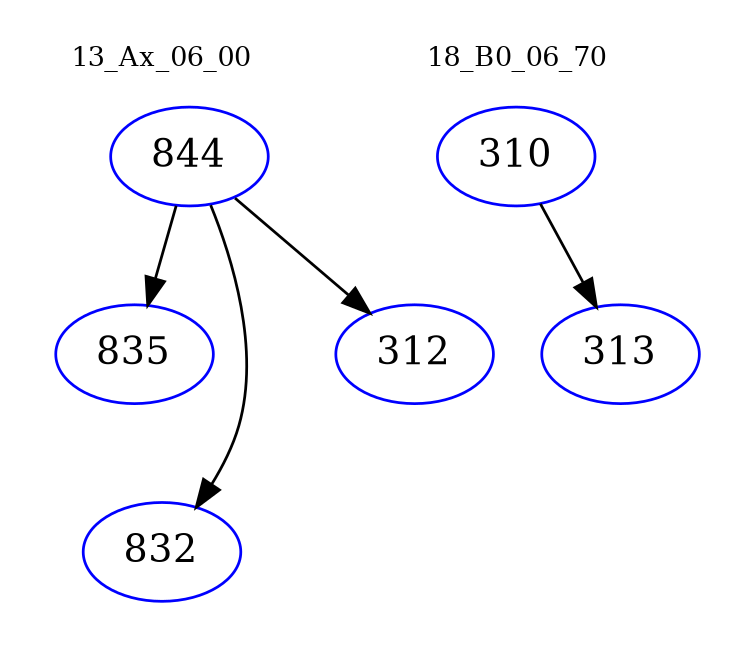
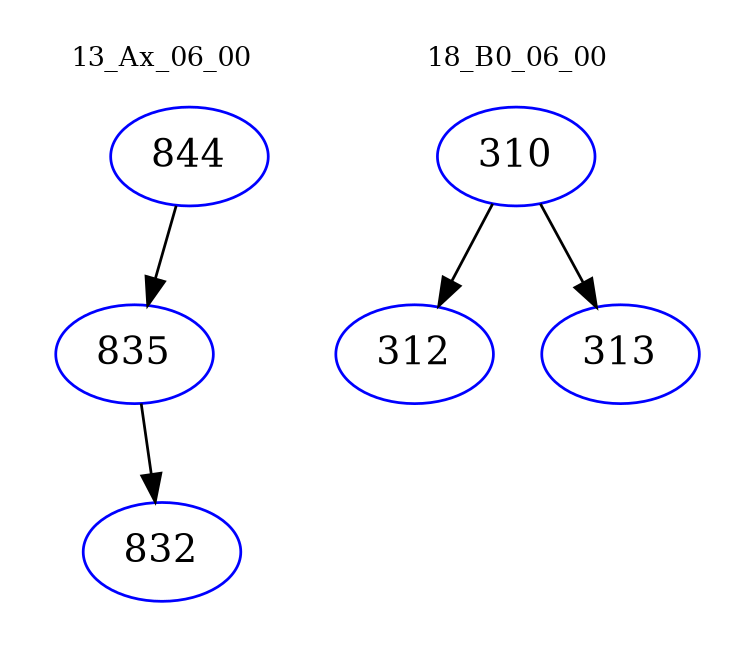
cluster "18_B0_06_70": label "18_B0_06_70" -> "18_B0_06_00"
edge "844" -> "312": now "310" -> "312"
edge "844" -> "832": now "835" -> "832"
